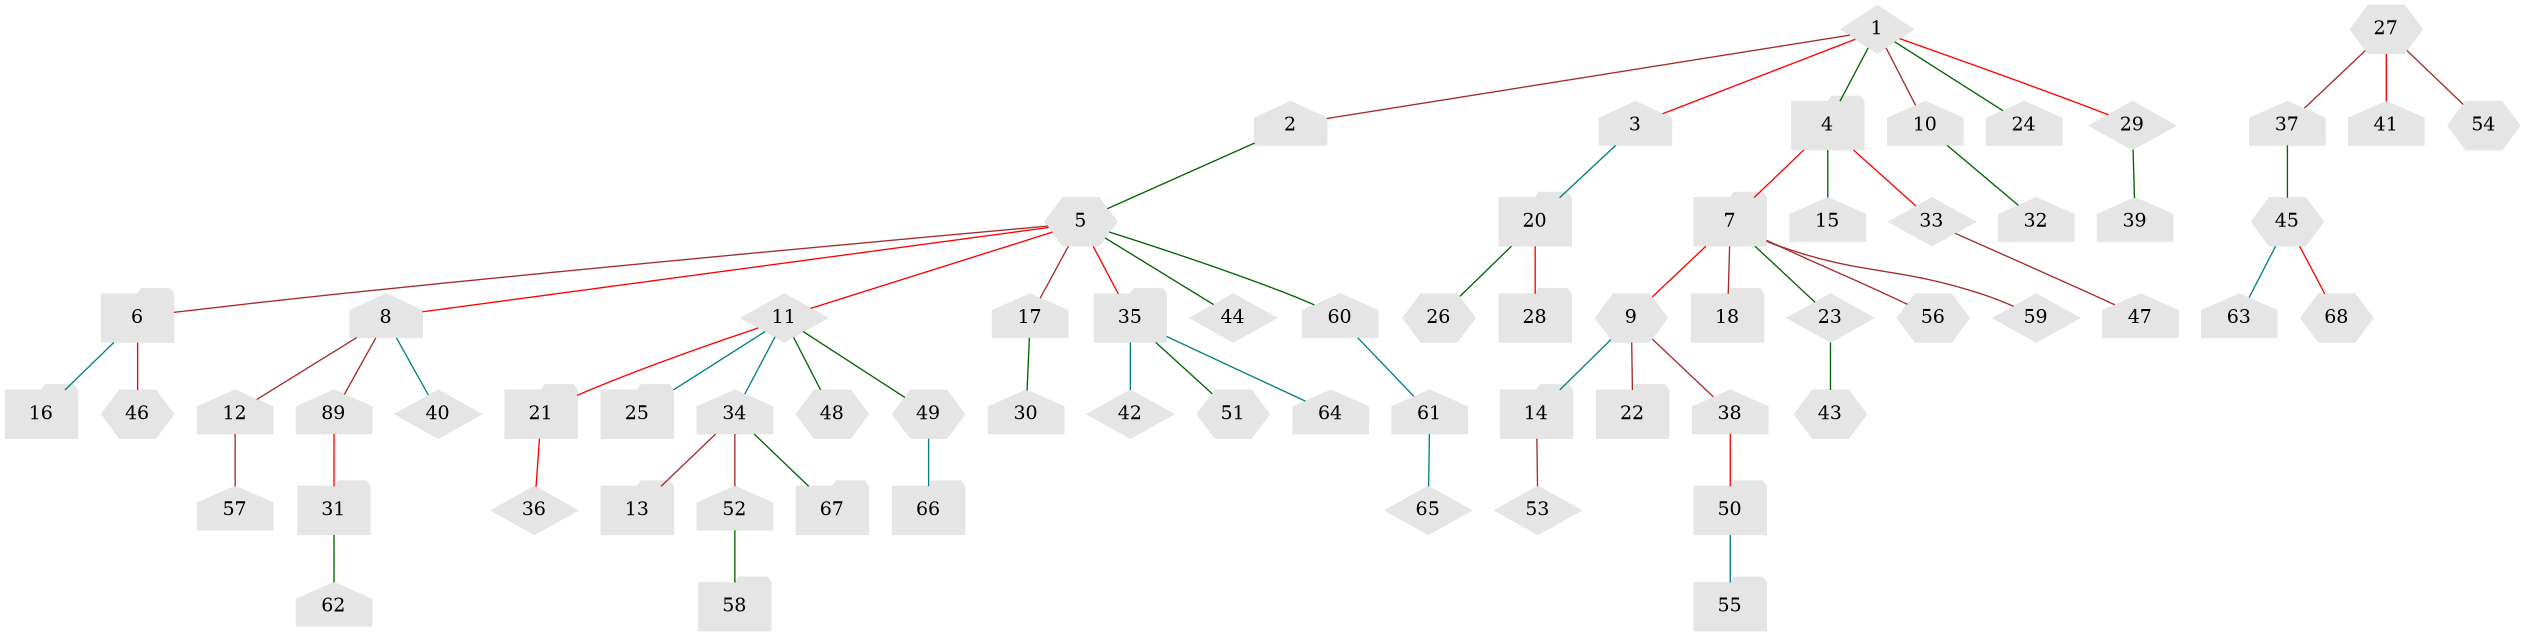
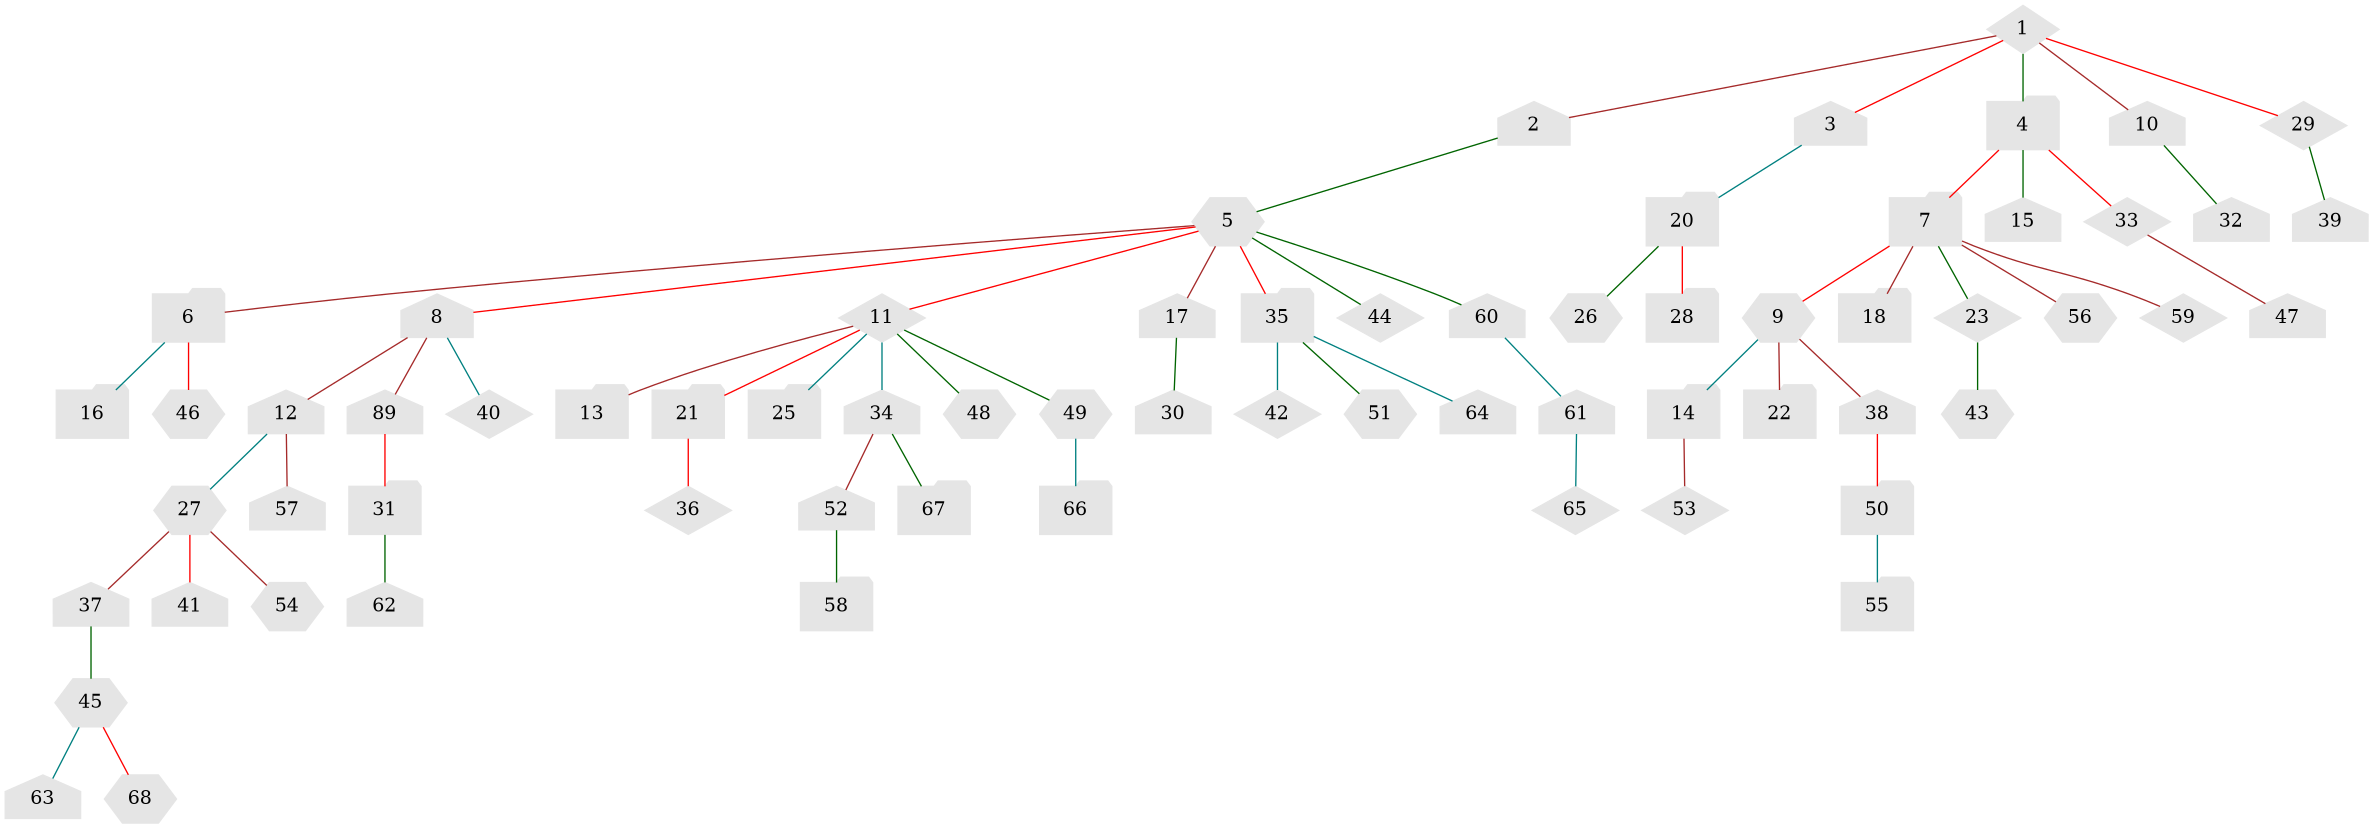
node "24": removed
edge "34" -- "13": now "11" -- "13"
edge "12" -- "27": added
